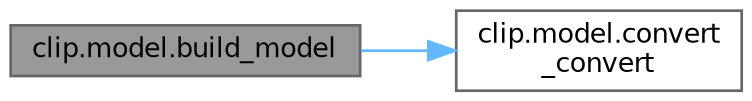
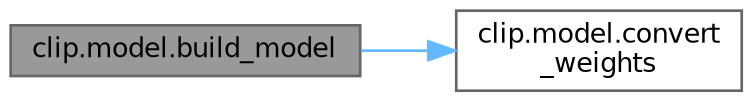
node "clip.model.convert _convert": label "clip.model.convert _convert" -> "clip.model.convert _weights"
